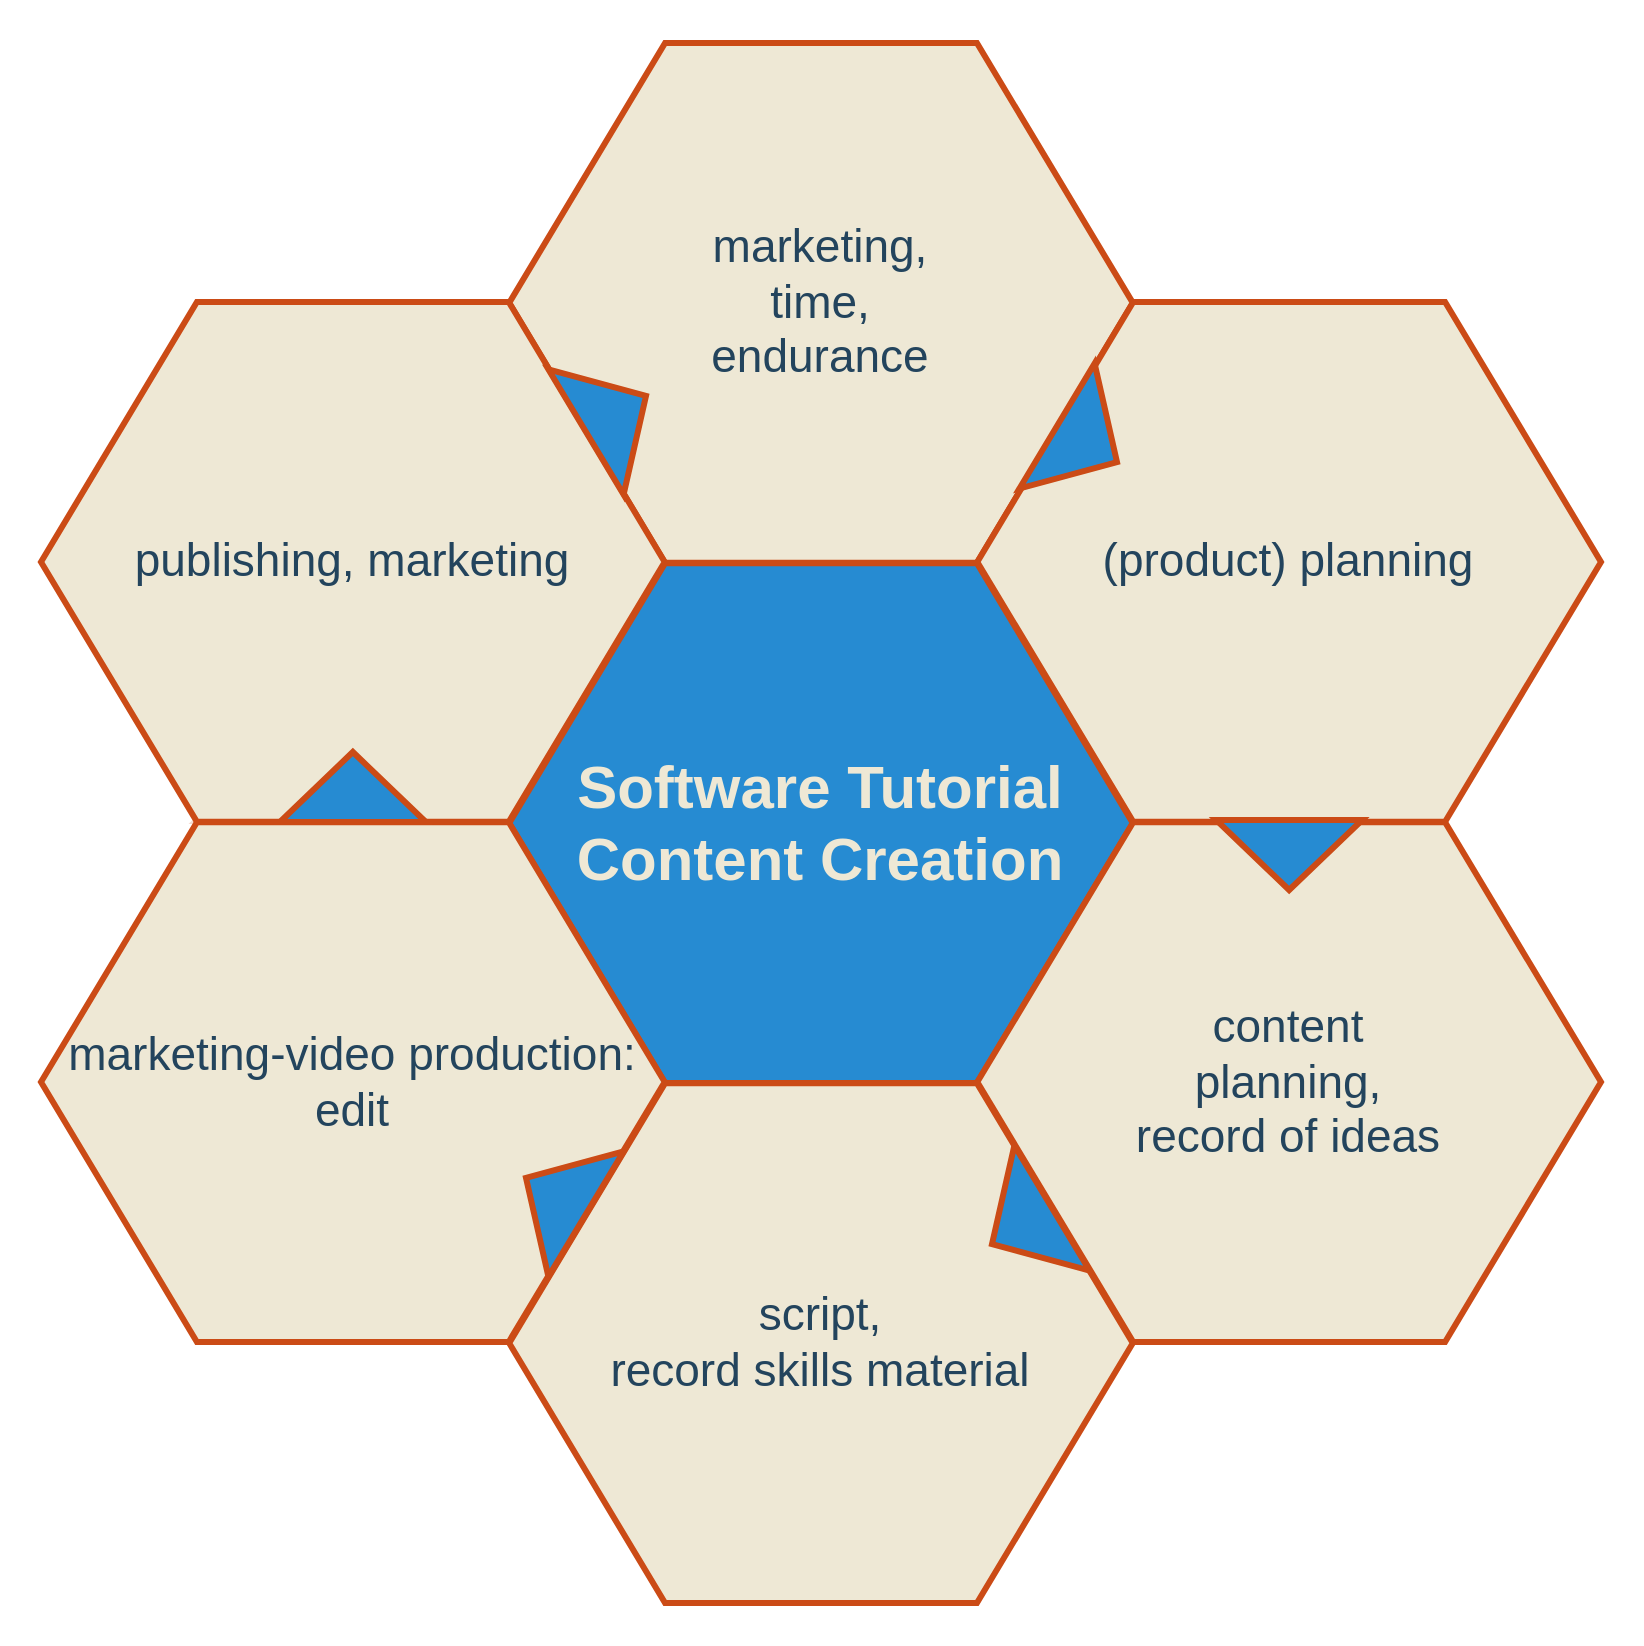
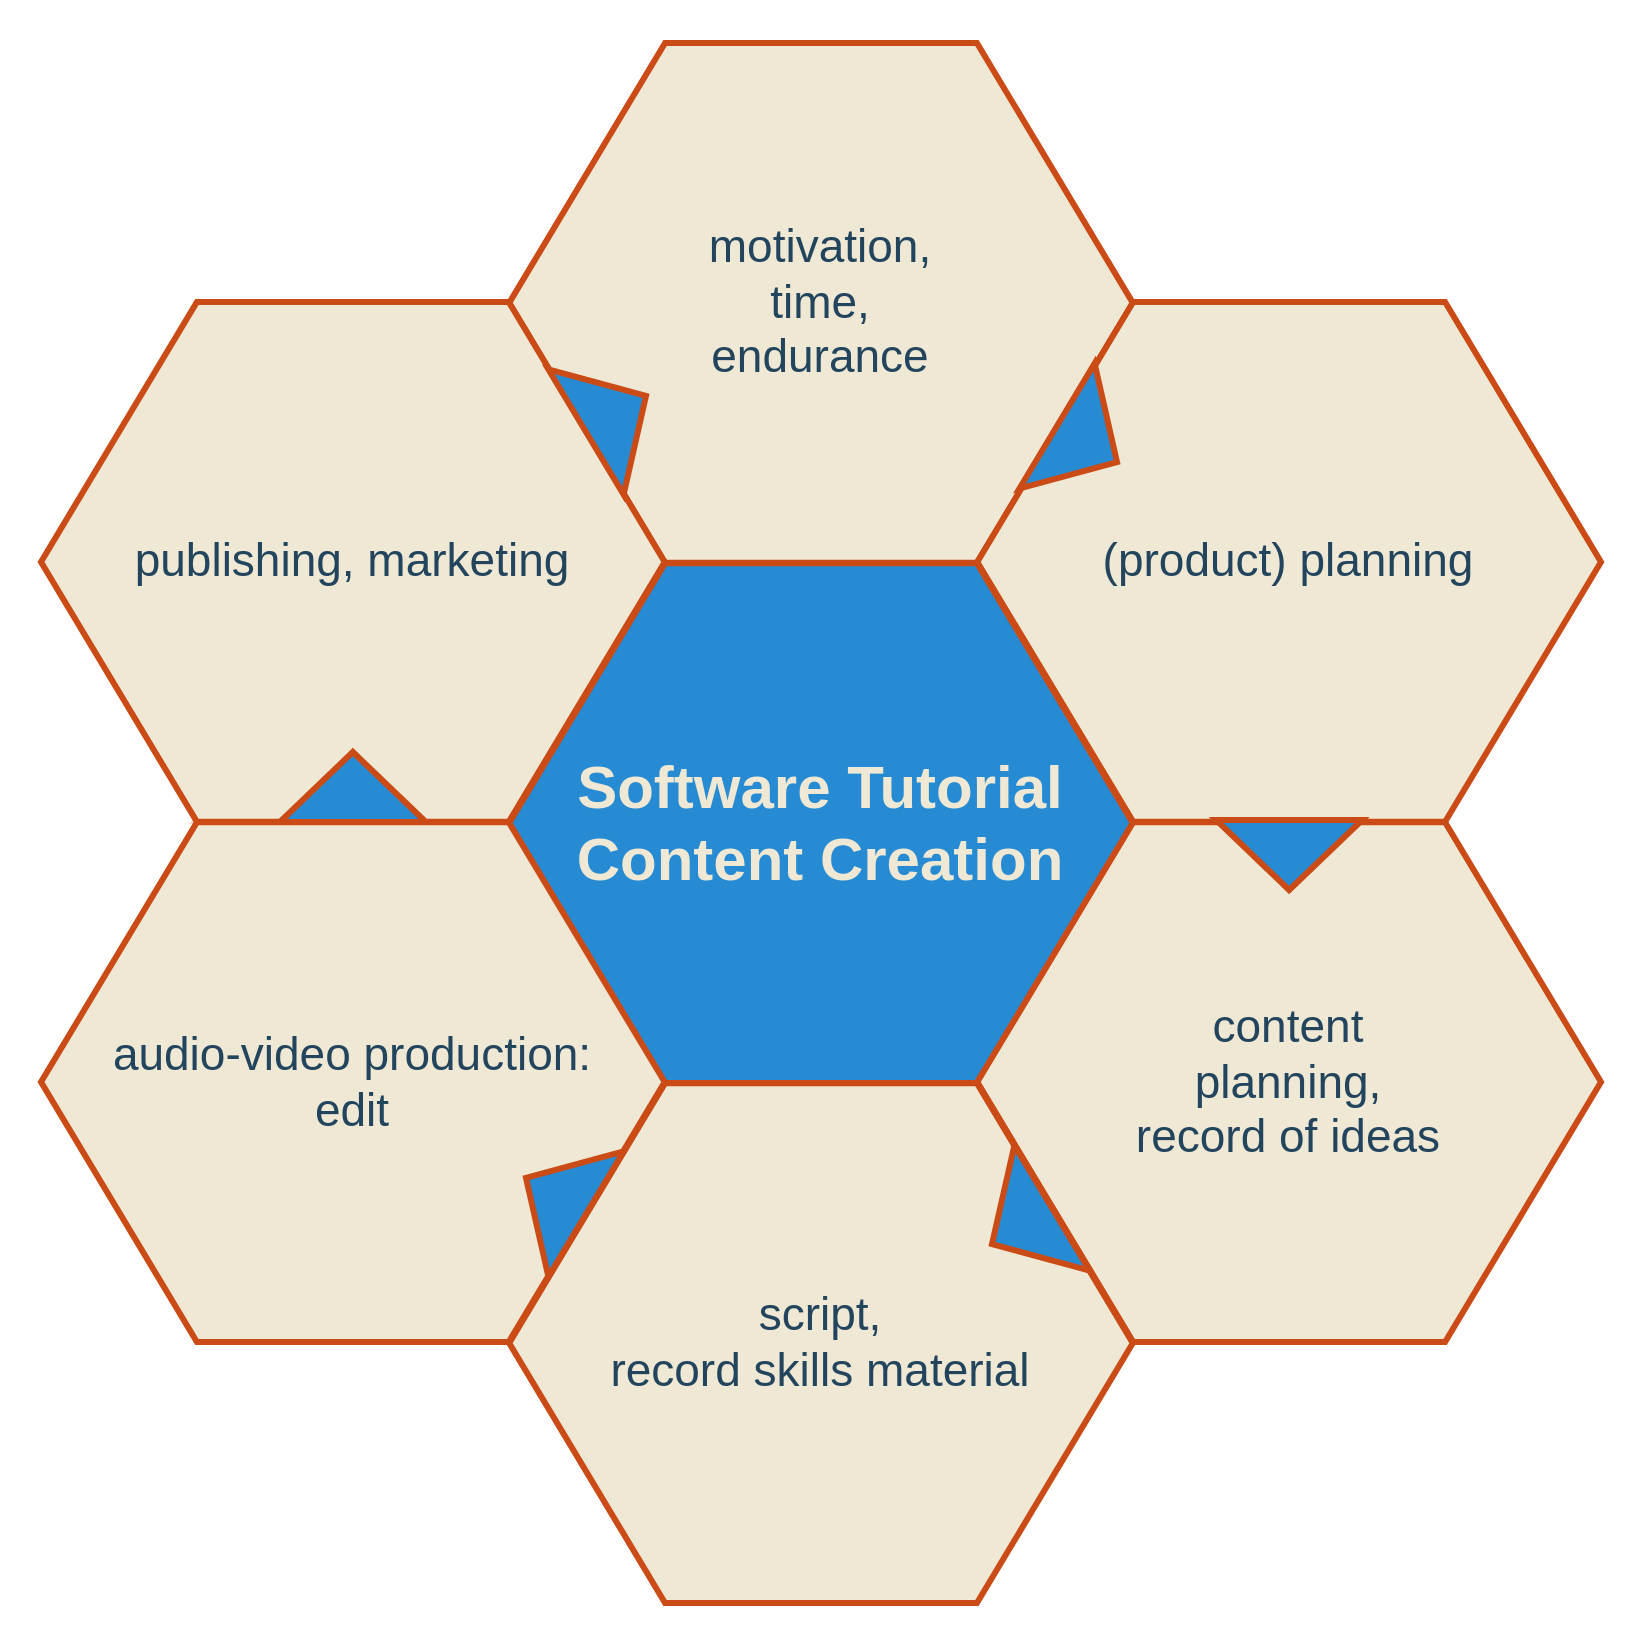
node "marketing, time, endurance": label "marketing, time, endurance" -> "motivation, time, endurance"
node "marketing-video production: edit": label "marketing-video production: edit" -> "audio-video production: edit"
